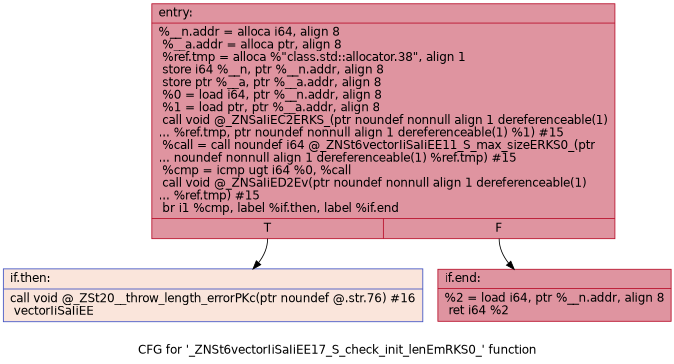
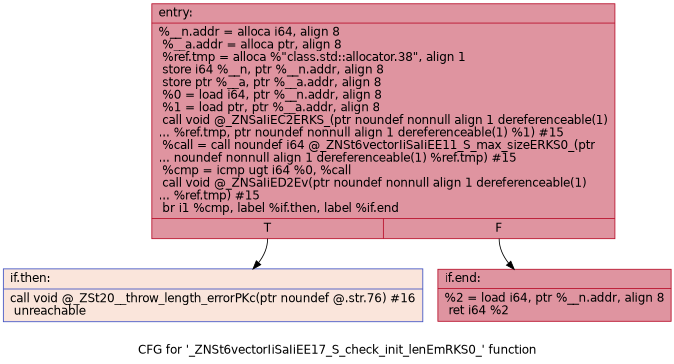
node "if.then:": text "vectorIiSaIiEE" -> "unreachable"
